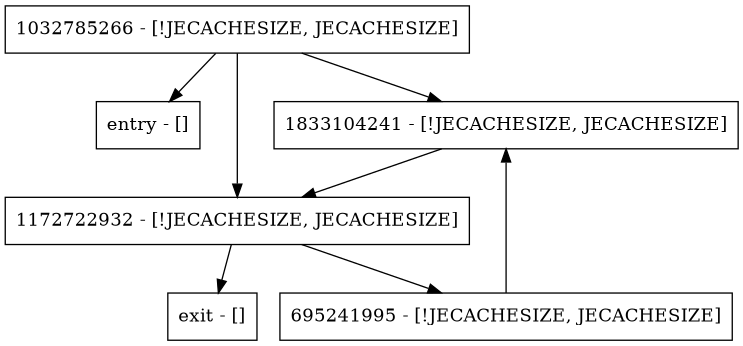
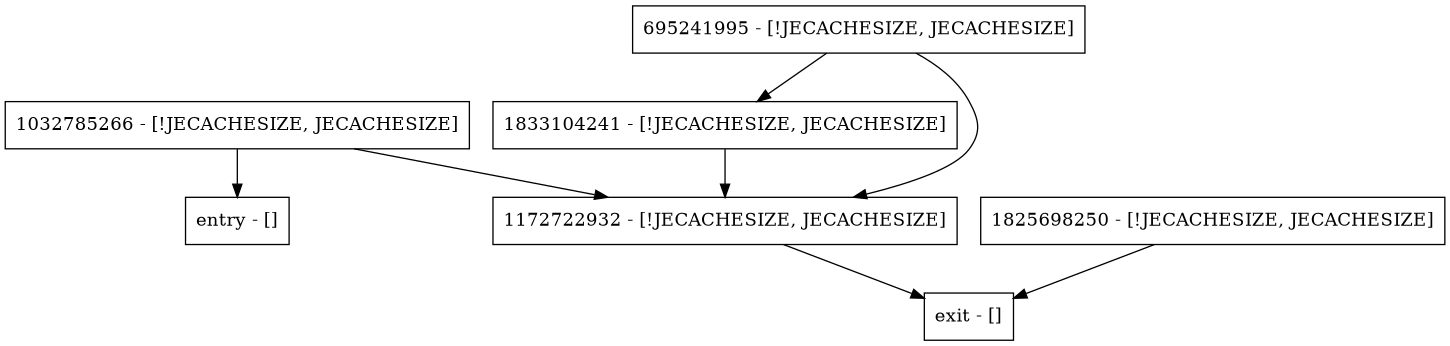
edge "1032785266 - [!JECACHESIZE, JECACHESIZE]" -> "1833104241 - [!JECACHESIZE, JECACHESIZE]": removed
node "1825698250 - [!JECACHESIZE, JECACHESIZE]": added
edge "1172722932 - [!JECACHESIZE, JECACHESIZE]" -> "695241995 - [!JECACHESIZE, JECACHESIZE]": reversed
